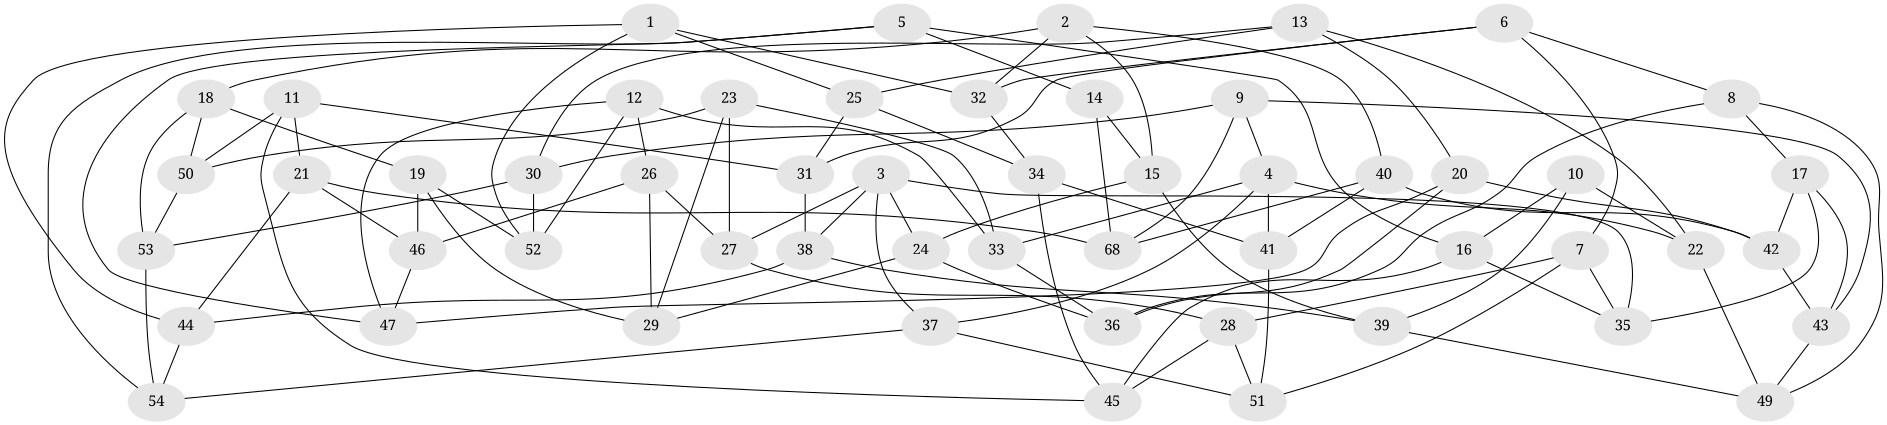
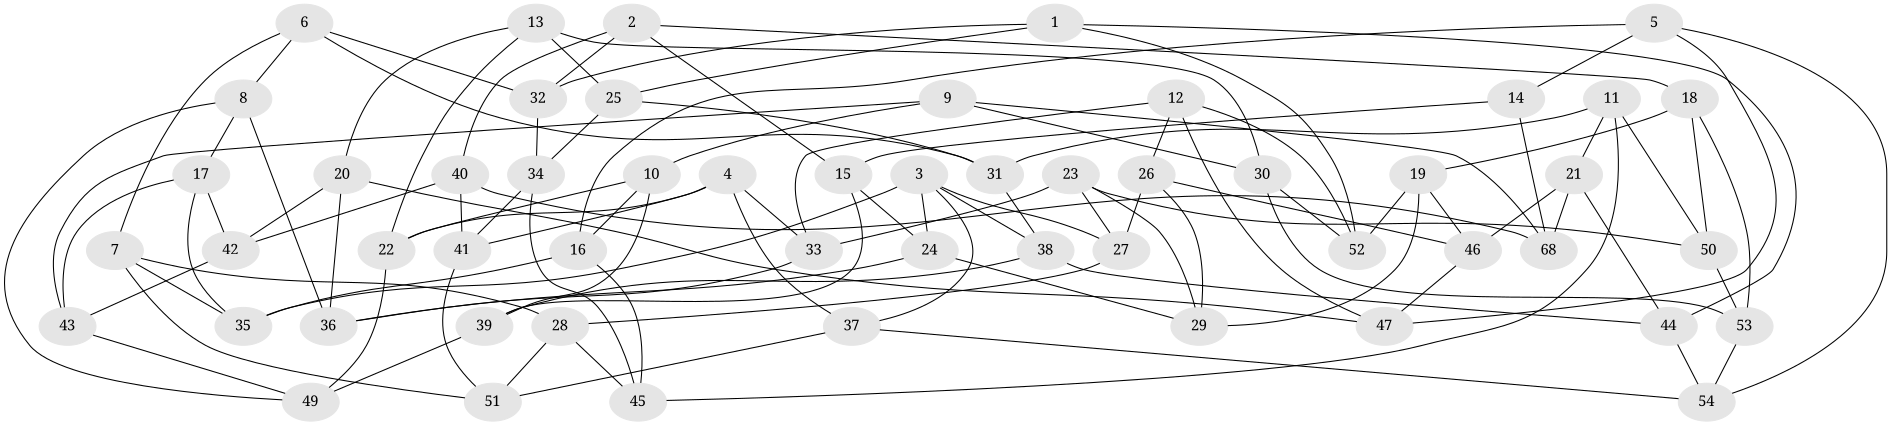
edge "9" -- "4": now "9" -- "10"
